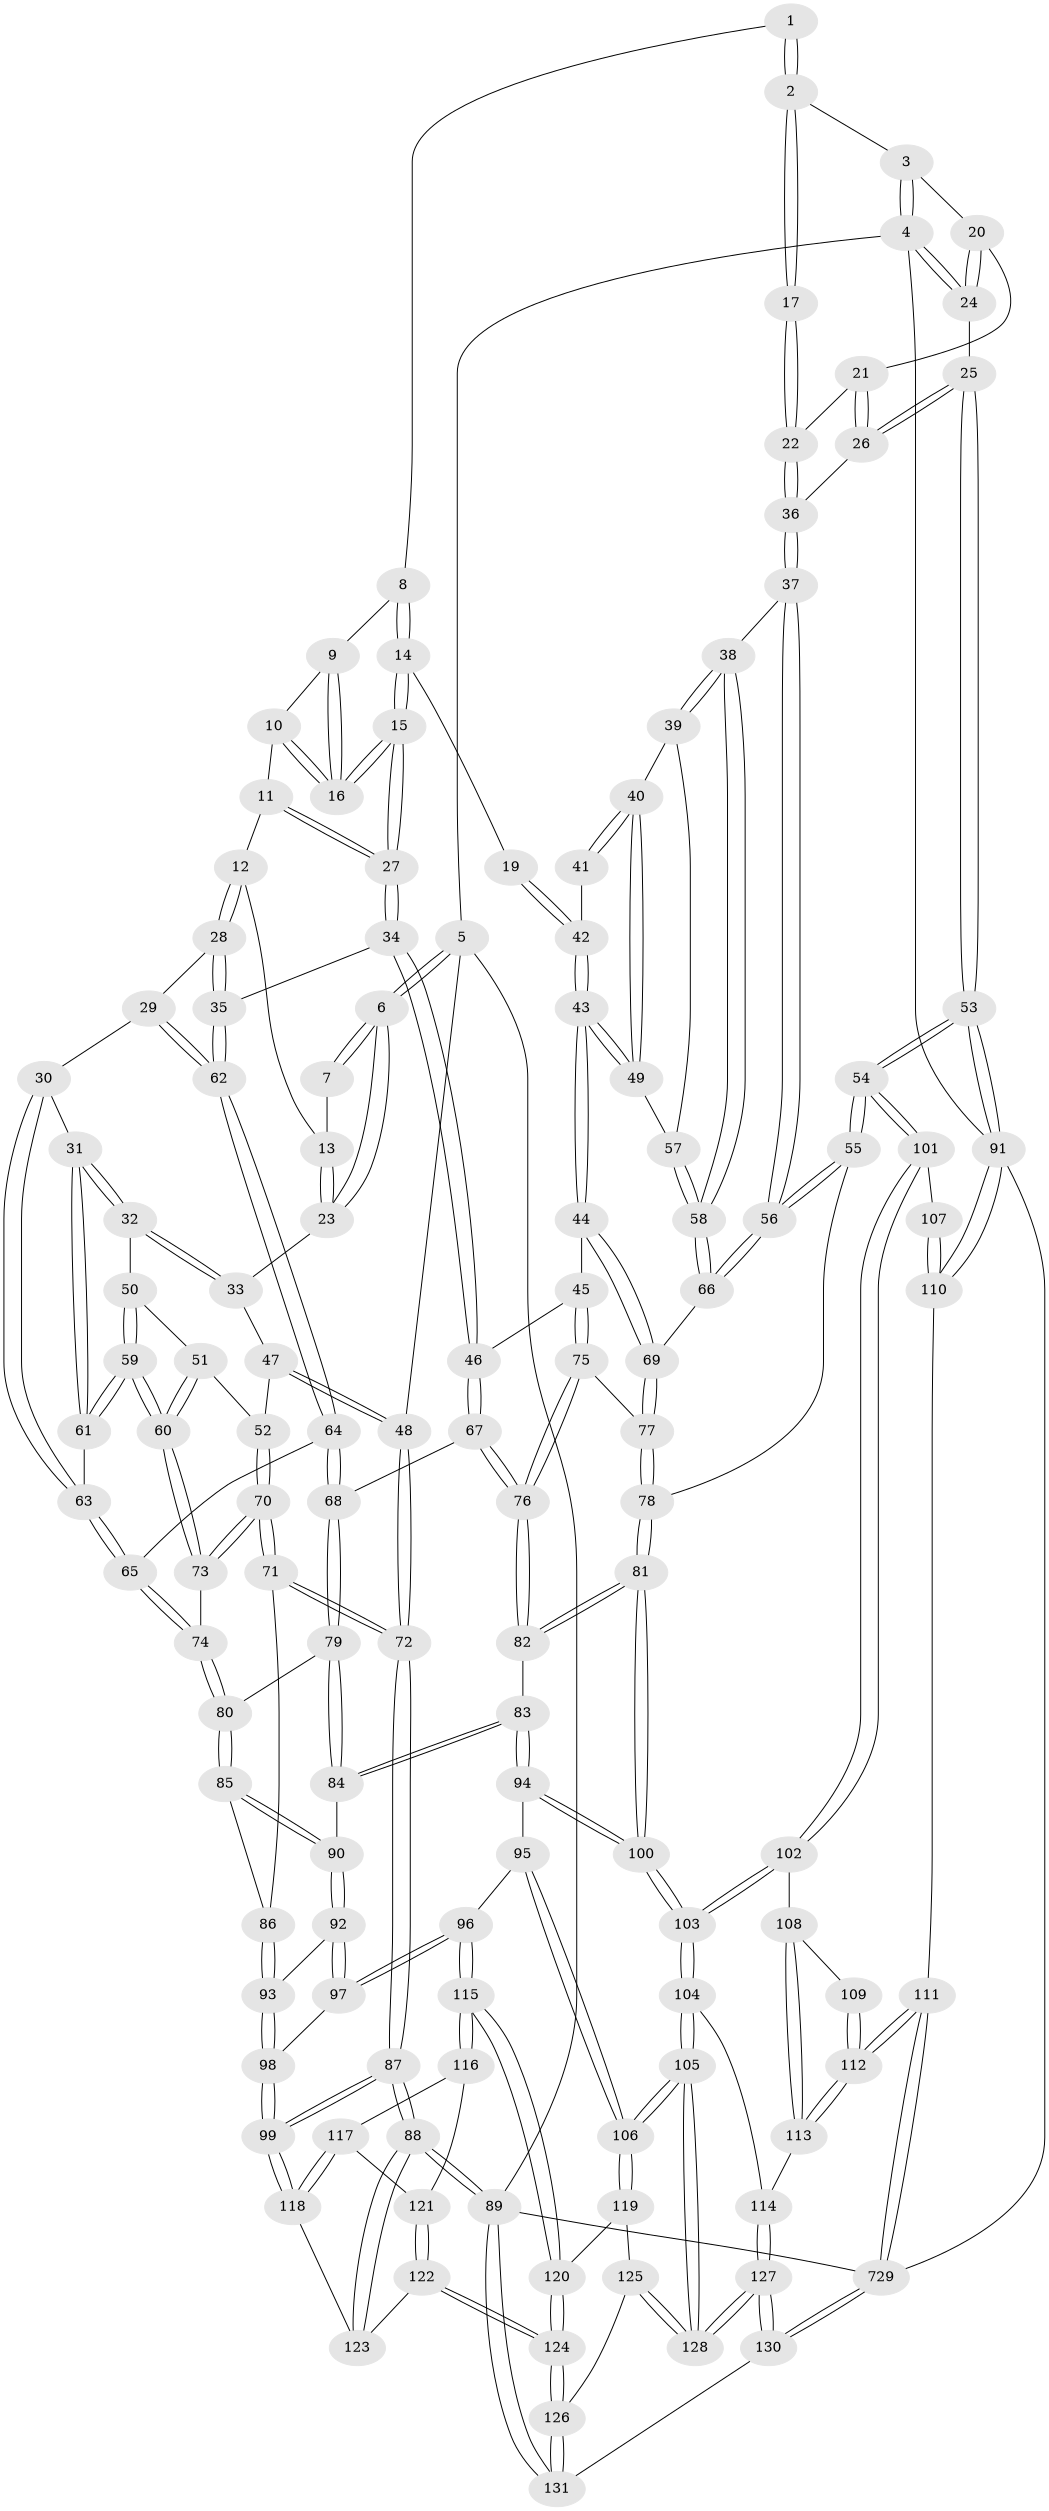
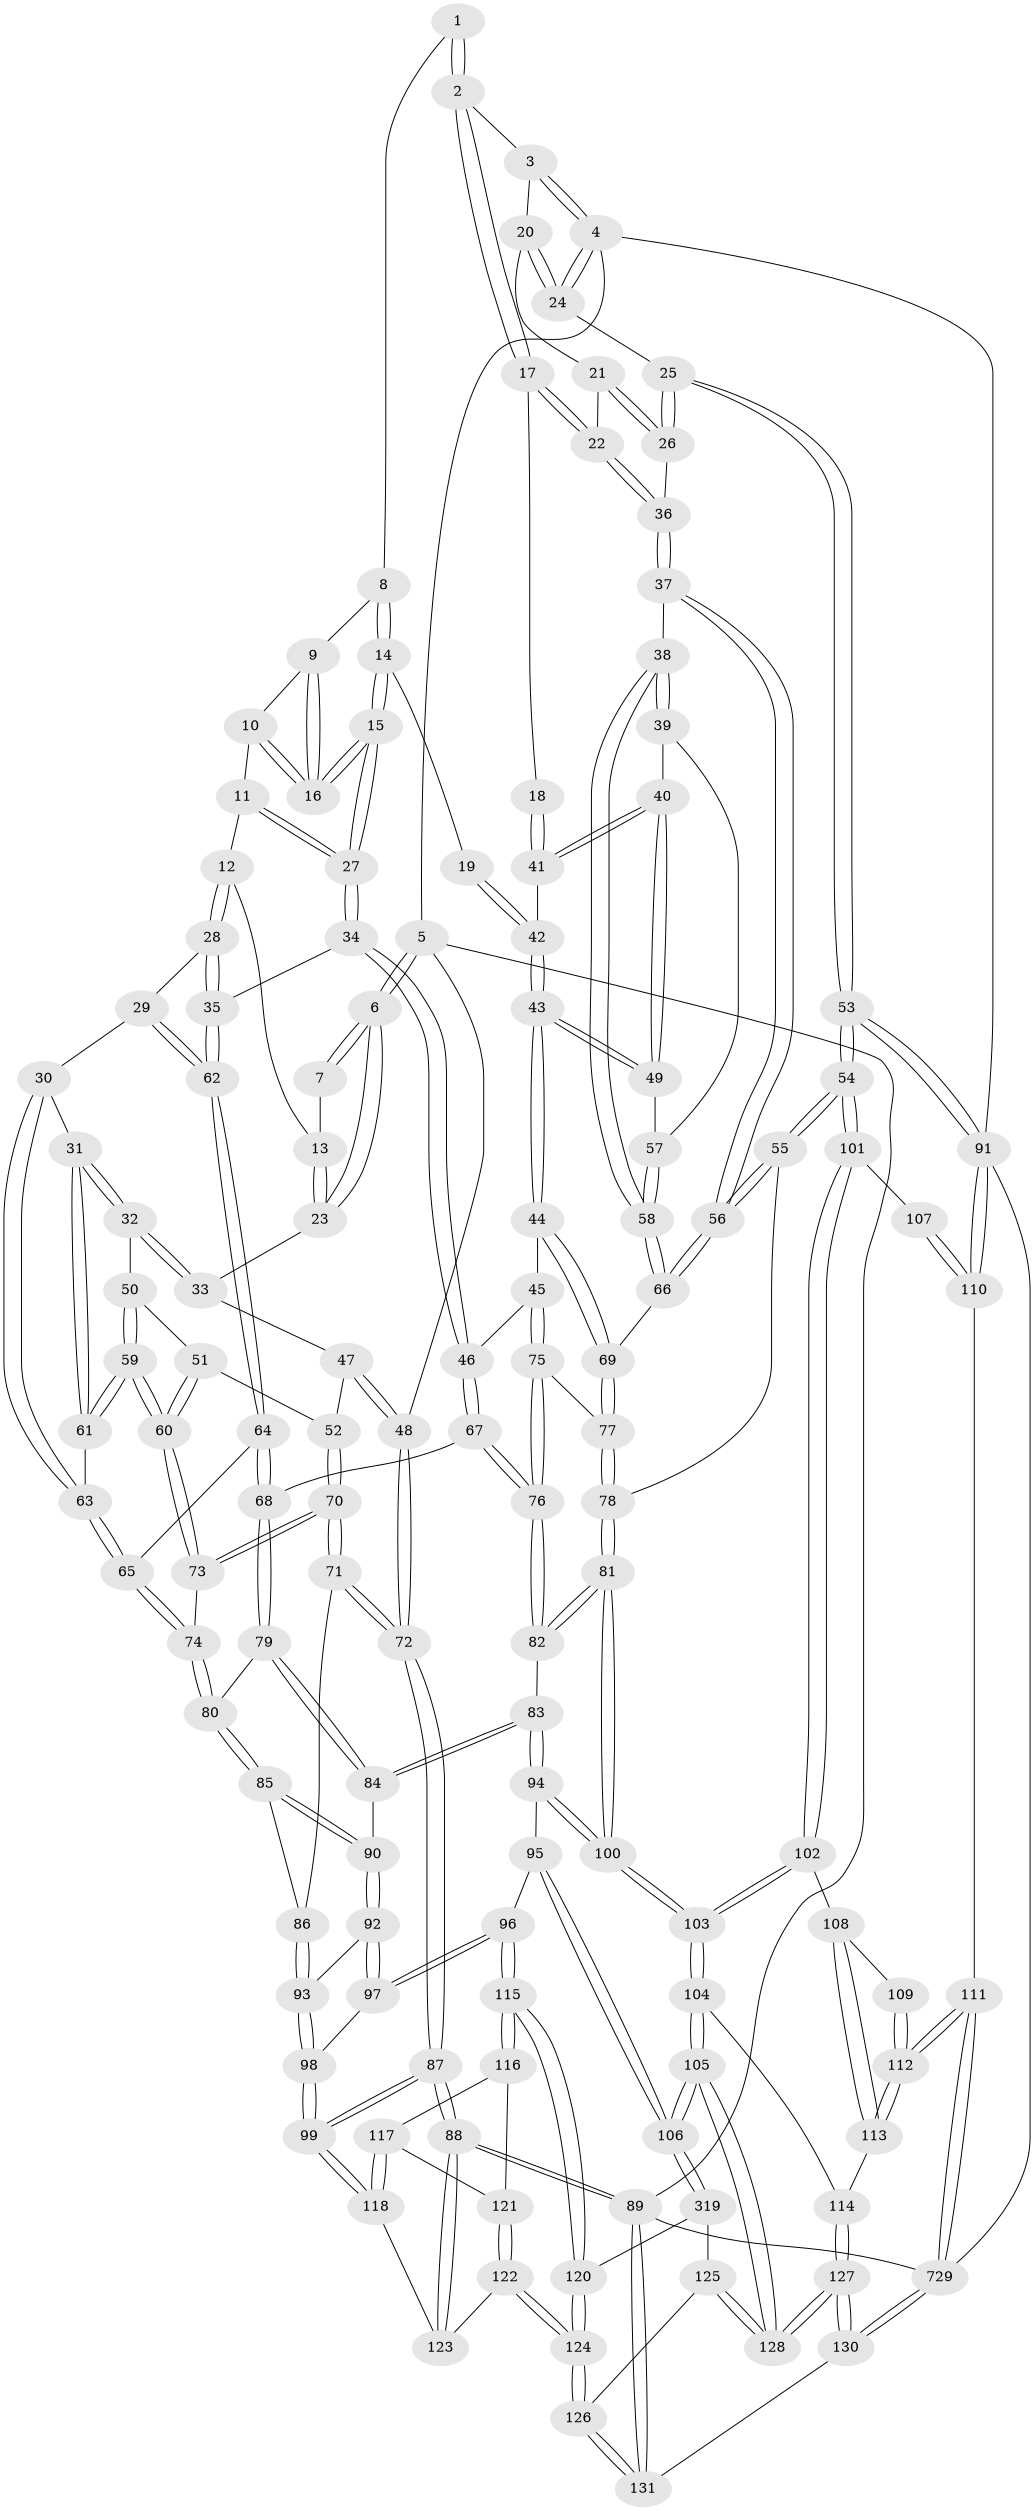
node "18": added
node "119": label "119" -> "319"
